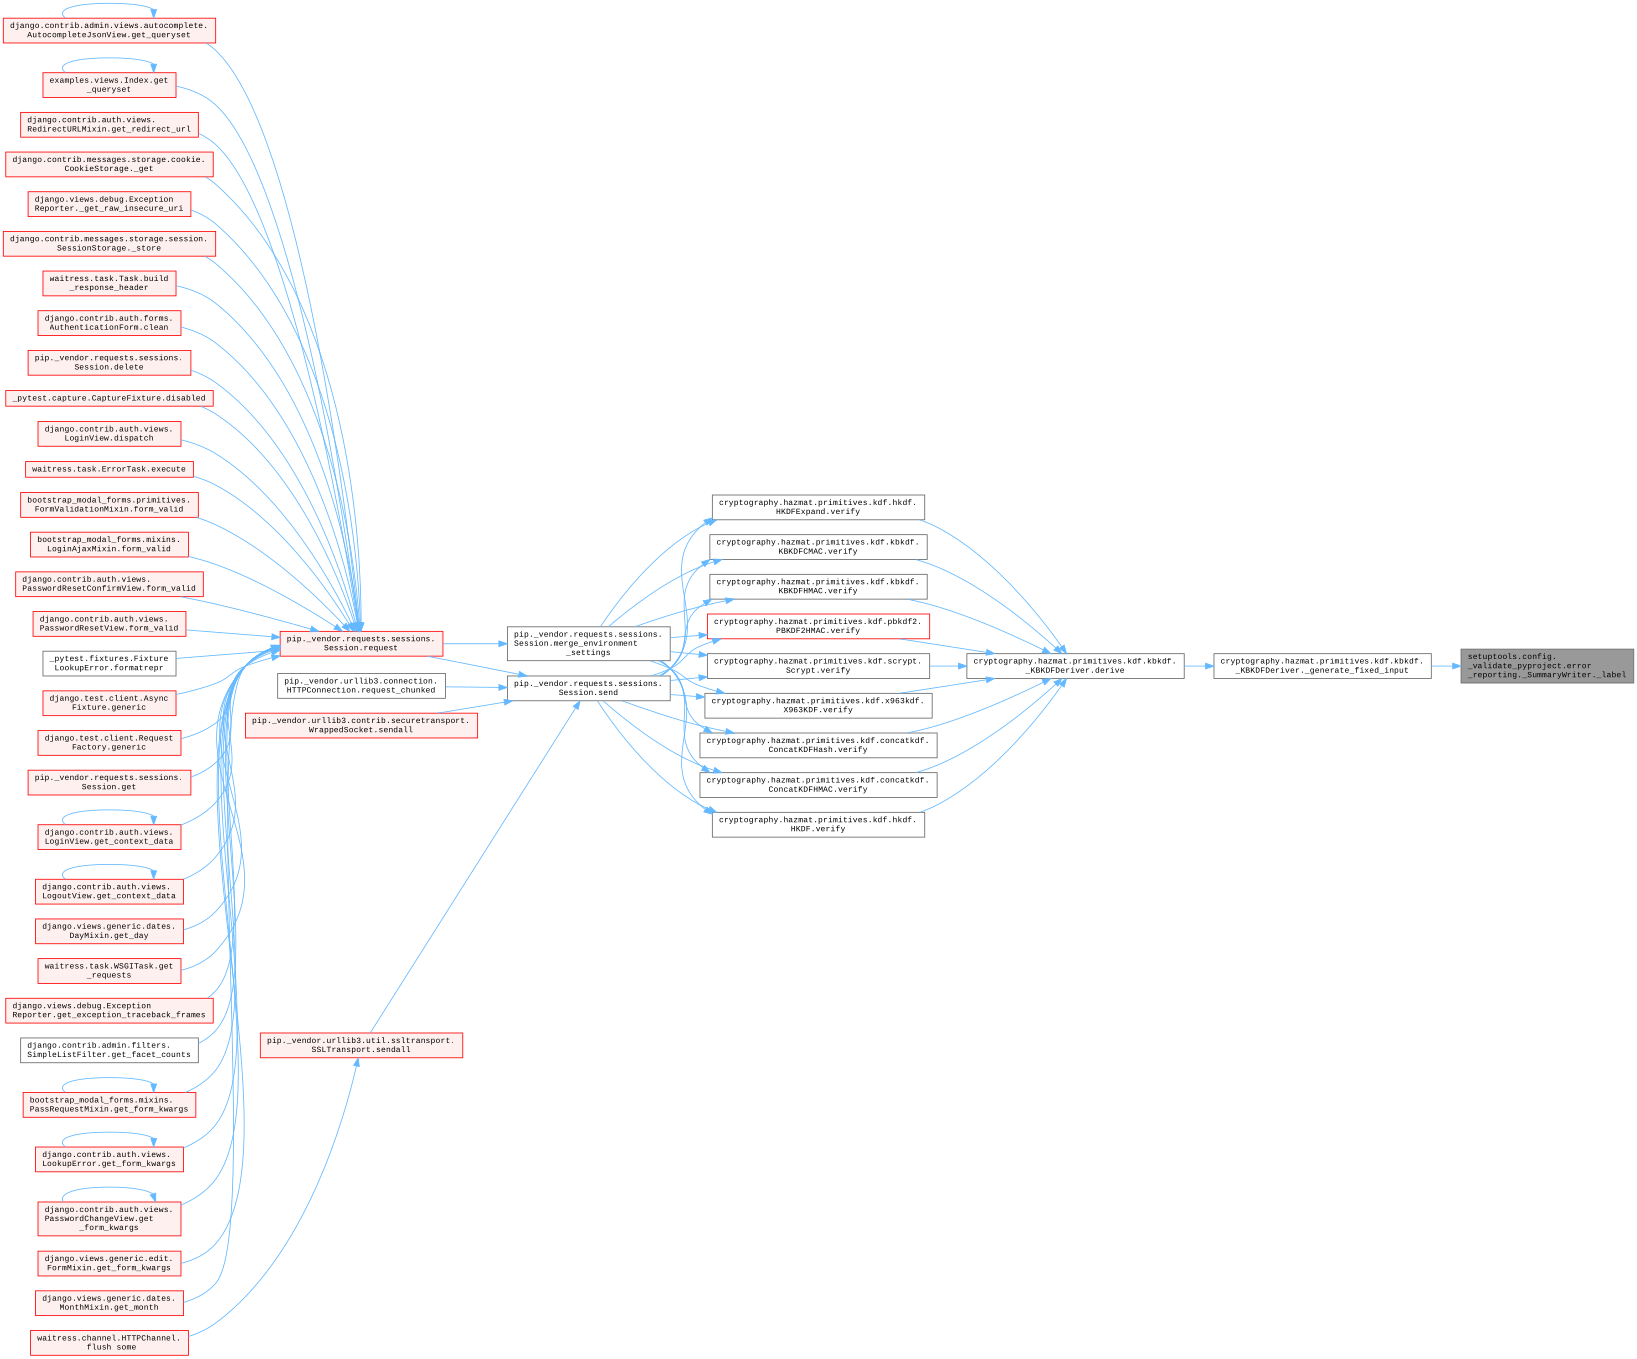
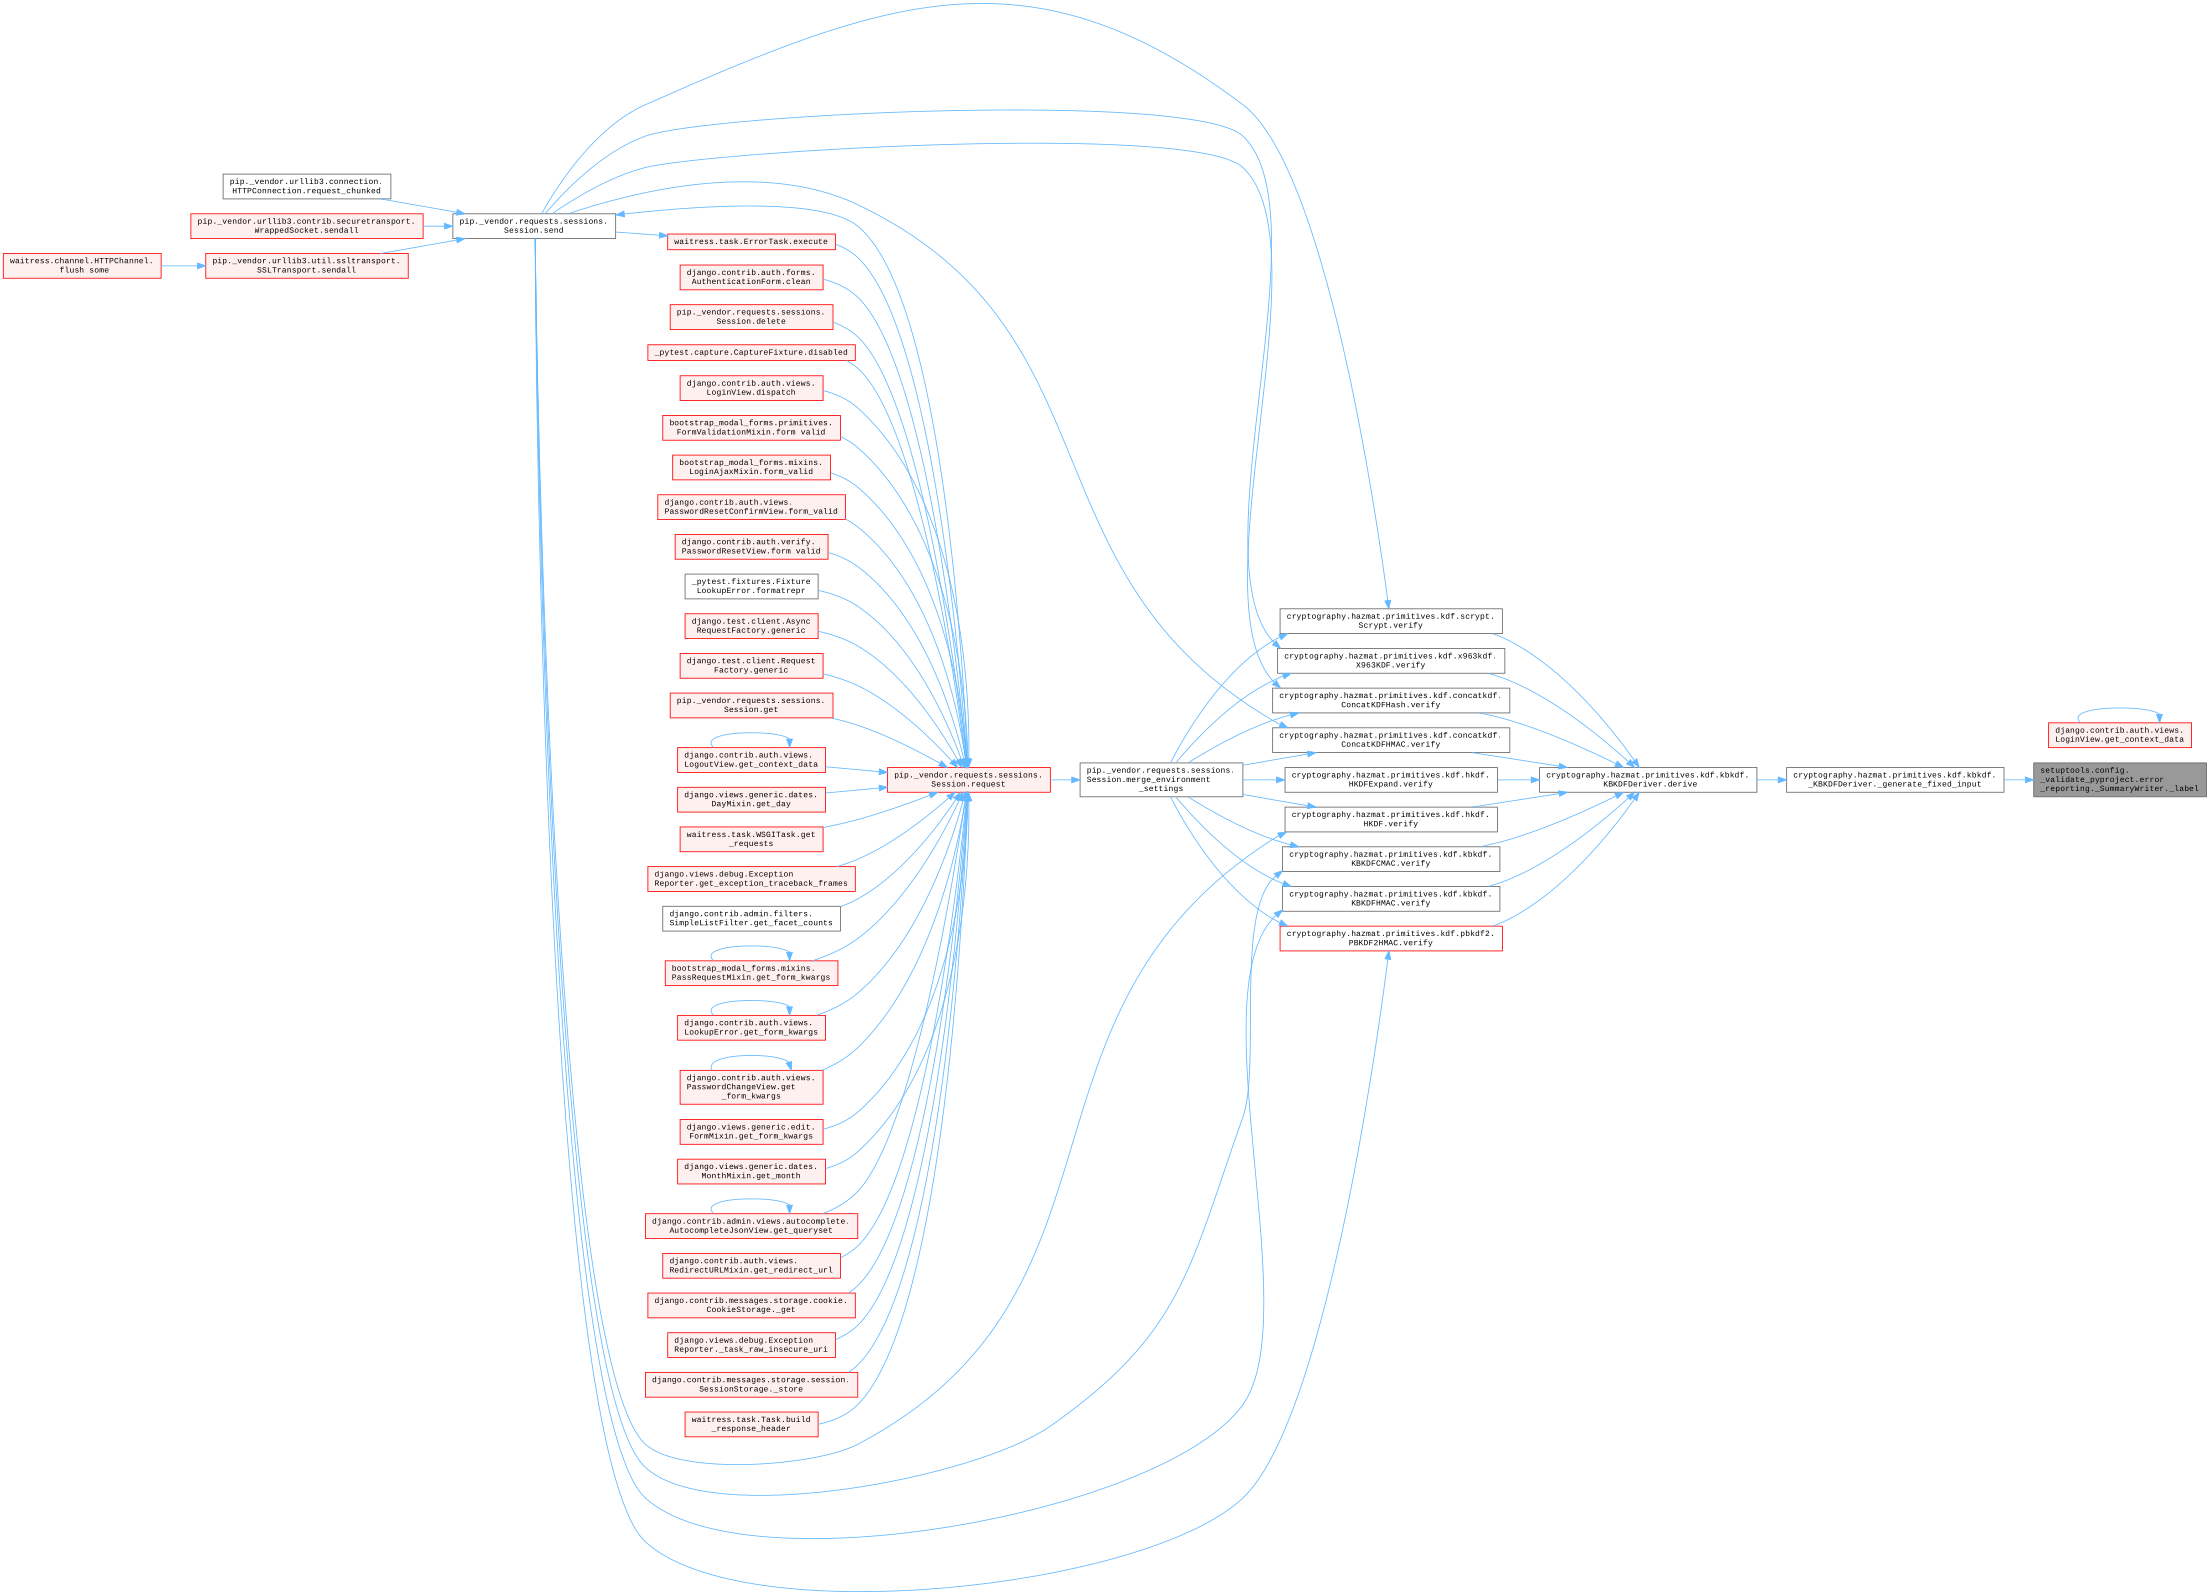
node "examples.views.Index.get _queryset": removed
node "django.views.debug.Exception Reporter._get_raw_insecure_uri": label "django.views.debug.Exception Reporter._get_raw_insecure_uri" -> "django.views.debug.Exception Reporter._task_raw_insecure_uri"
edge "pip._vendor.requests.sessions. Session.send" -> "cryptography.hazmat.primitives.kdf.hkdf. HKDFExpand.verify": now "pip._vendor.requests.sessions. Session.send" -> "waitress.task.ErrorTask.execute"
node "django.contrib.auth.views. PasswordResetView.form_valid": label "django.contrib.auth.views. PasswordResetView.form_valid" -> "django.contrib.auth.verify. PasswordResetView.form_valid"
node "django.test.client.Async Fixture.generic": label "django.test.client.Async Fixture.generic" -> "django.test.client.Async RequestFactory.generic"
edge "django.contrib.auth.views. LoginView.get_context_data" -> "pip._vendor.requests.sessions. Session.request": removed
